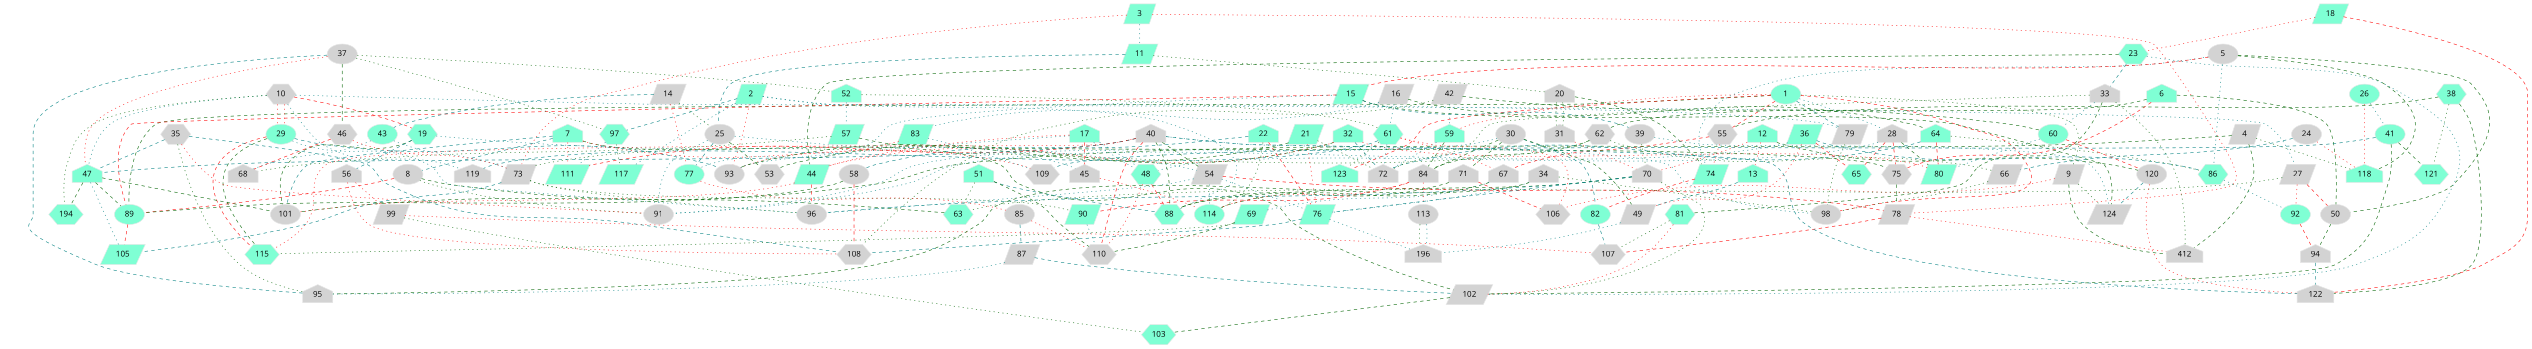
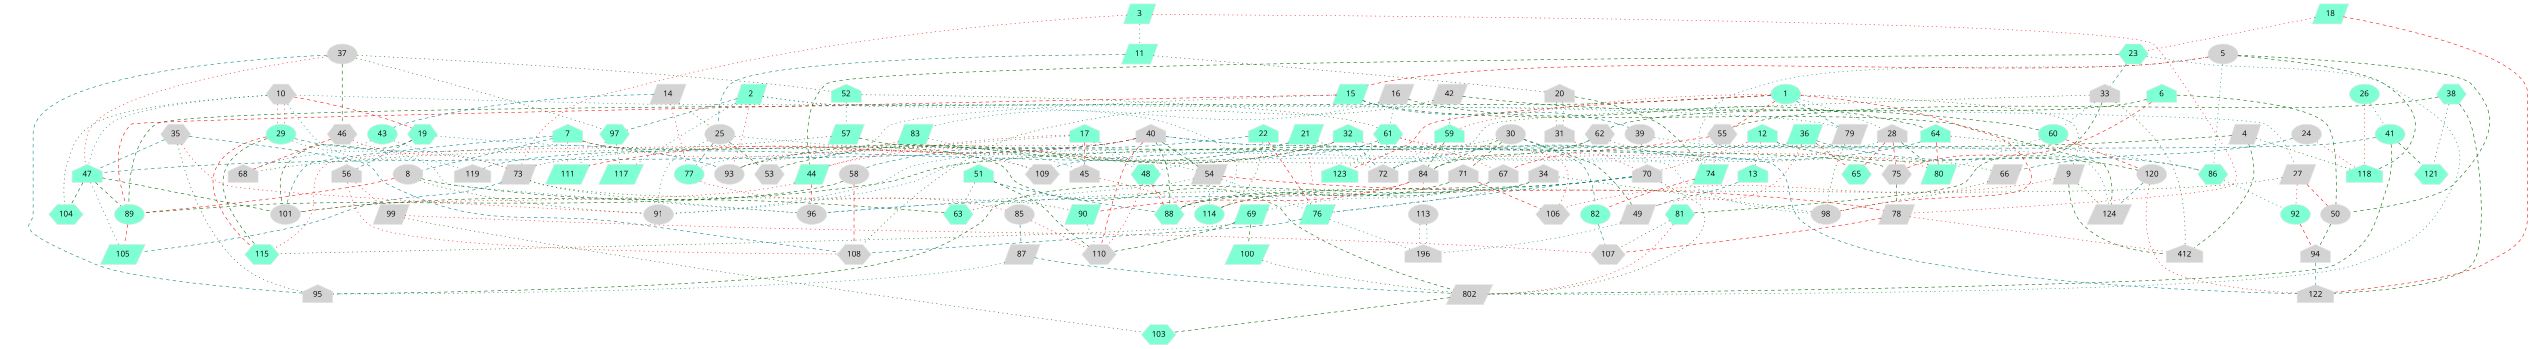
node "194": label "194" -> "104"
node "100": added
node "102": label "102" -> "802"
